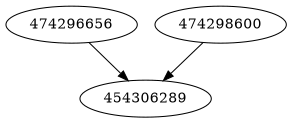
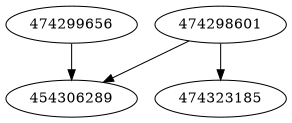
node "474296656": label "474296656" -> "474299656"
node "474298600": label "474298600" -> "474298601"
node "474323185": added
